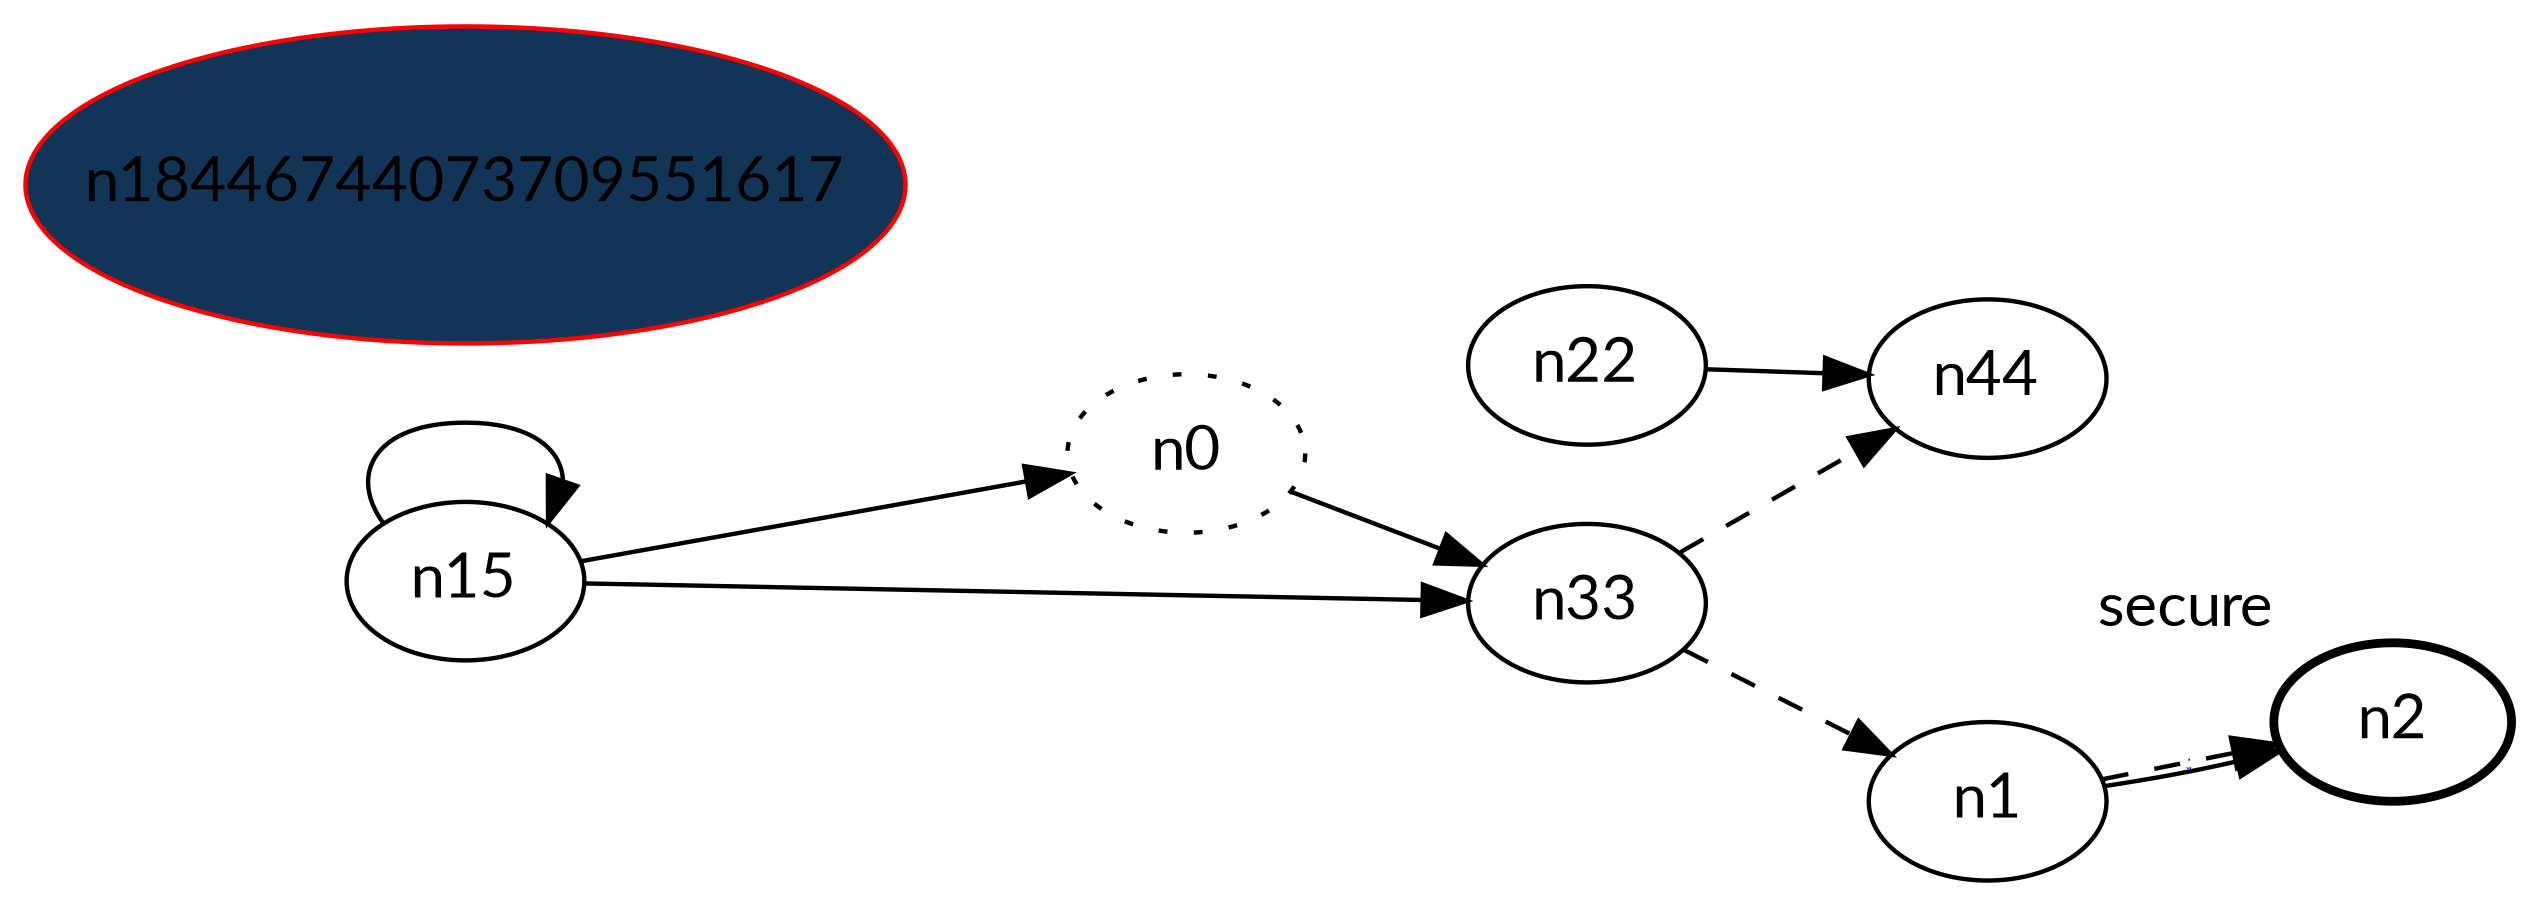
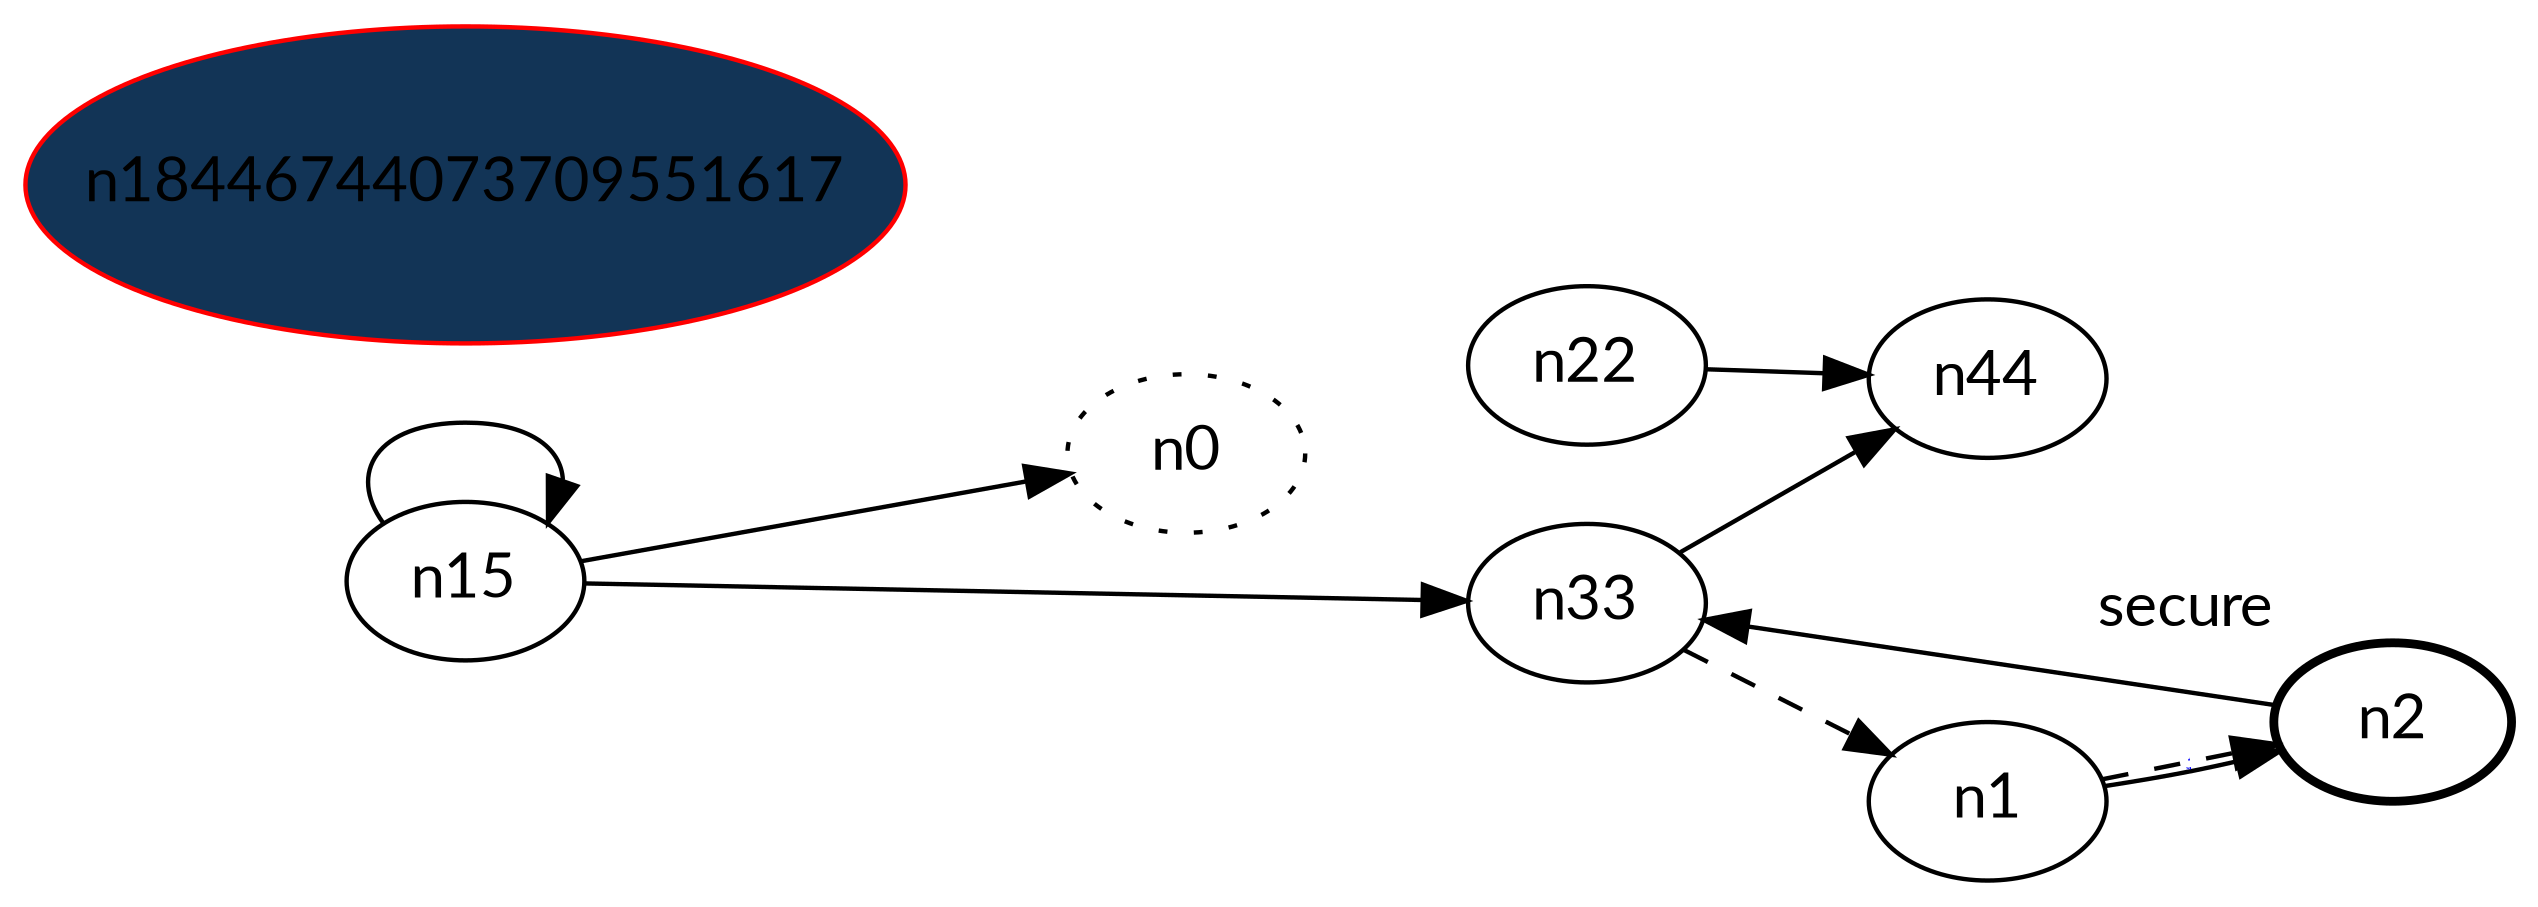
edge "n33" -> "n44": style dashed -> solid
edge "n0" -> "n33": now "n2 secure" -> "n33"
